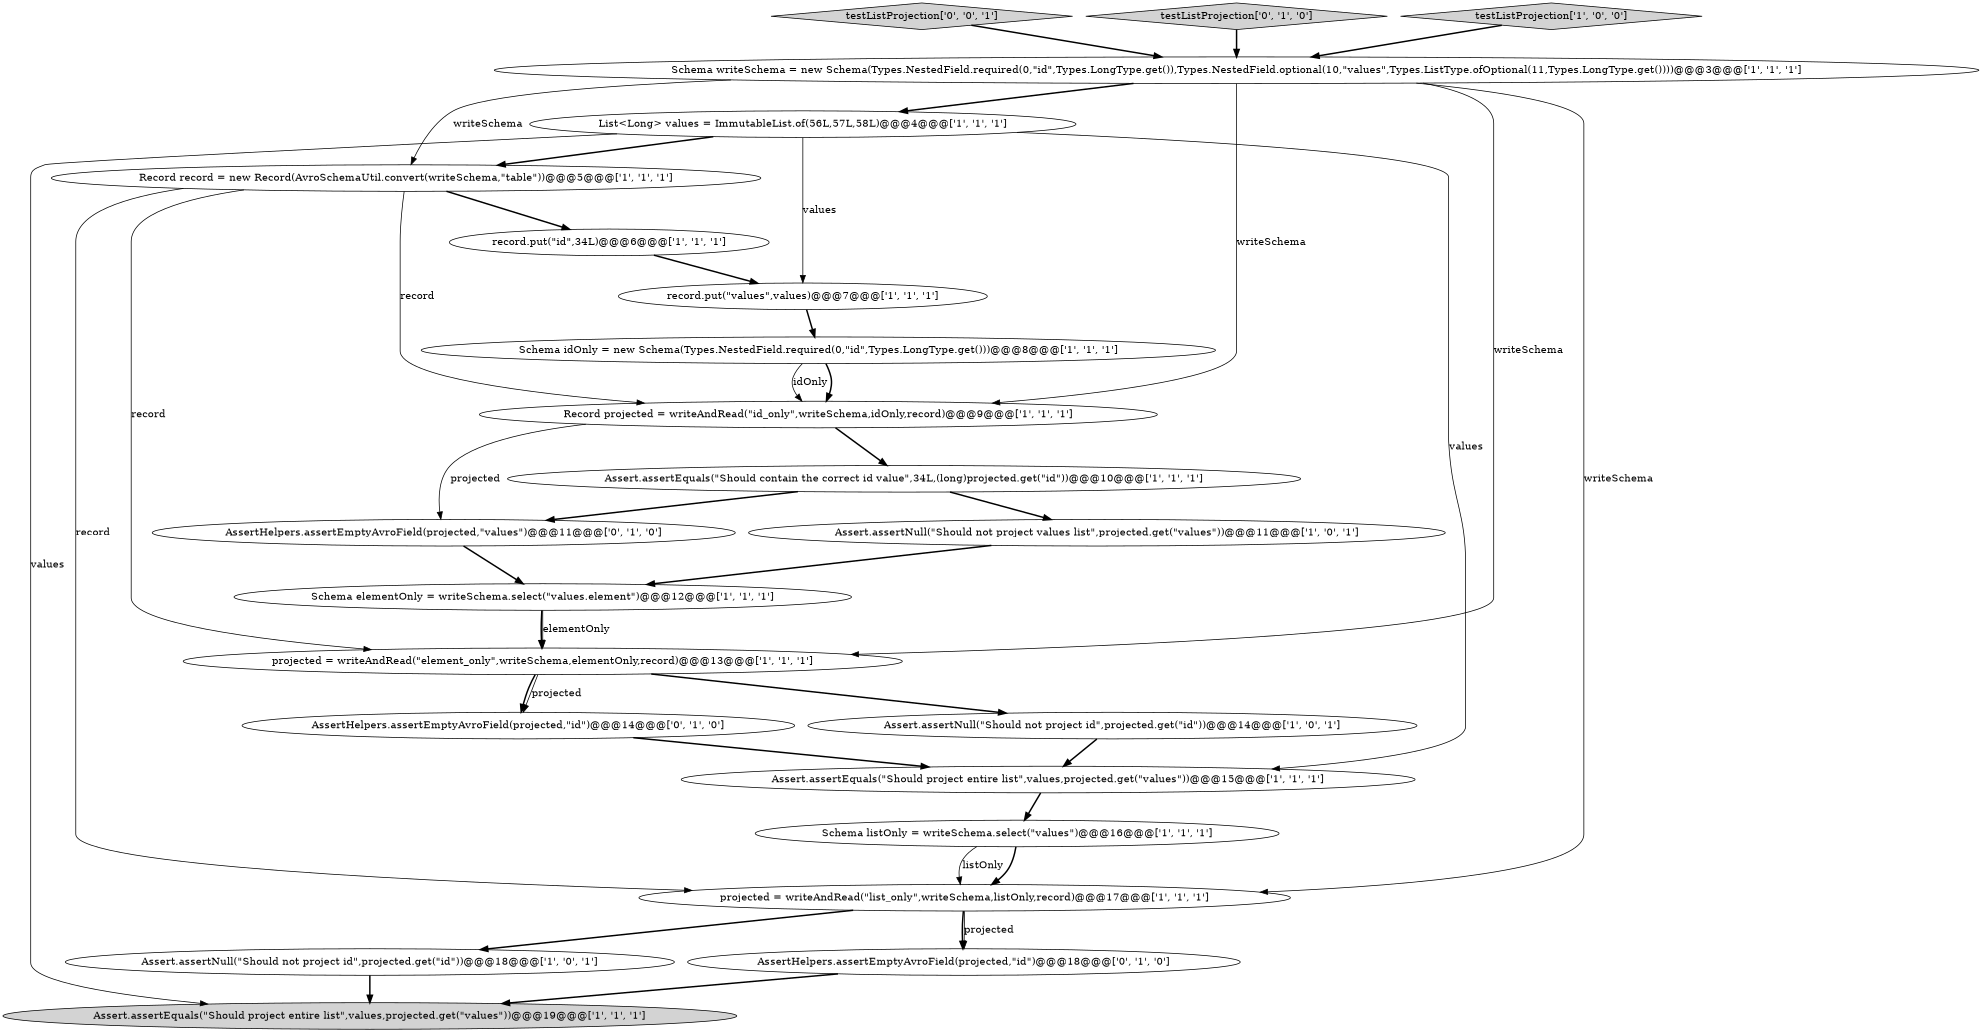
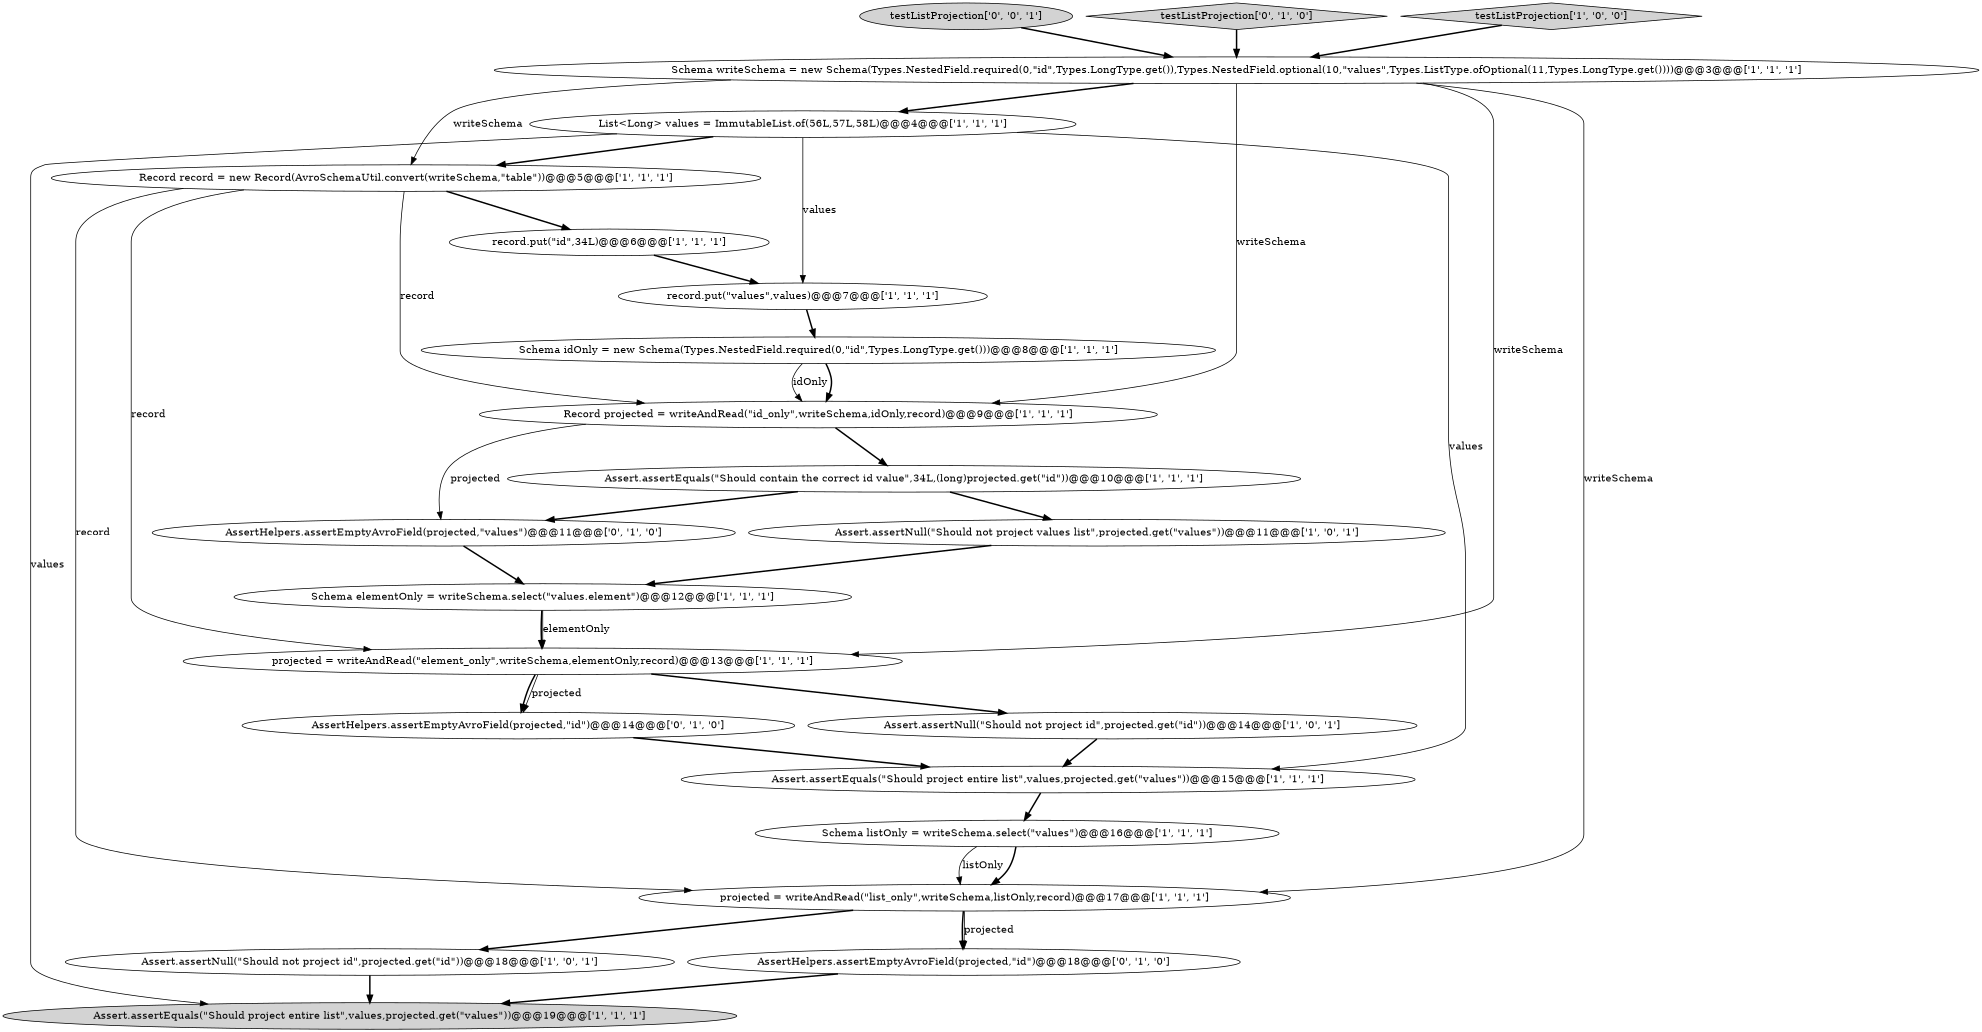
node "testListProjection['0', '0', '1']": shape diamond -> ellipse
